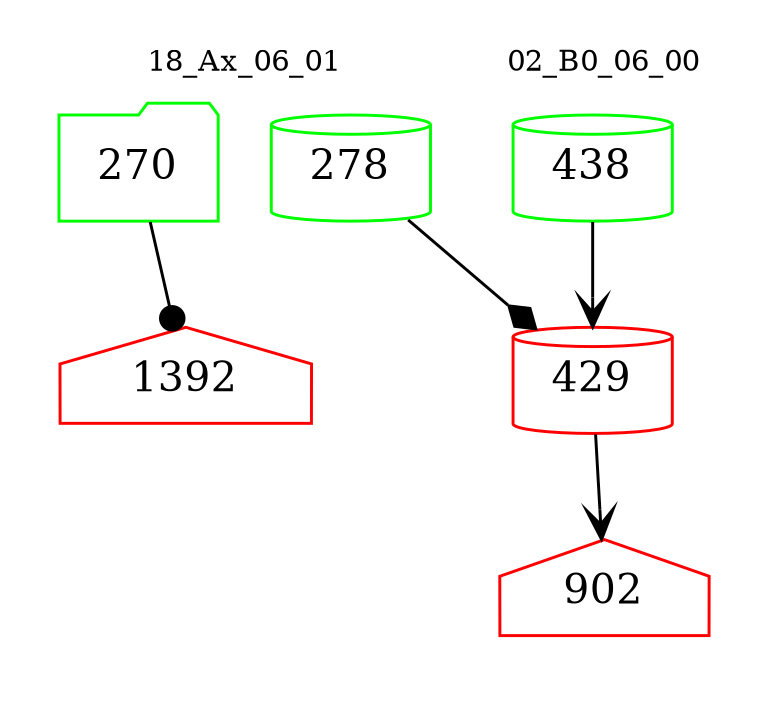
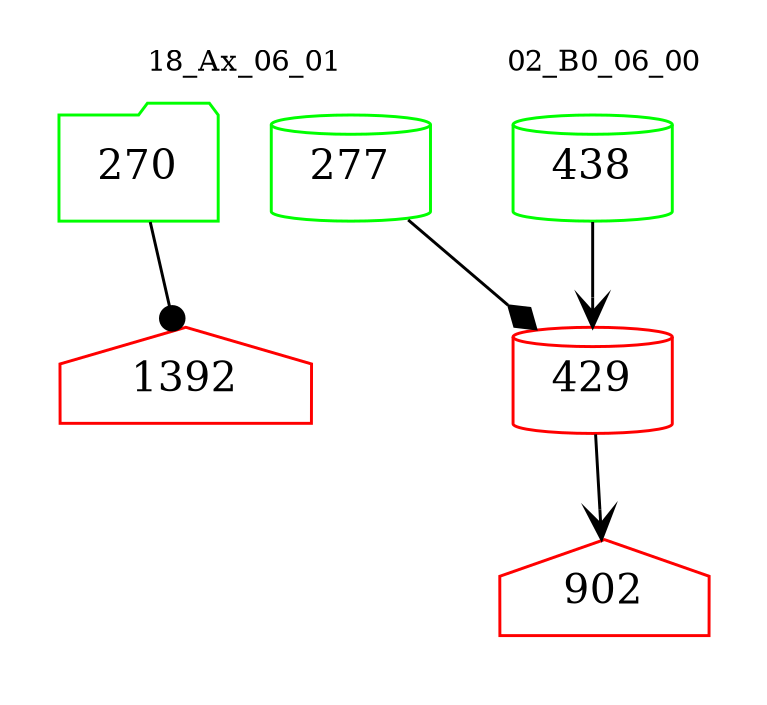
node "278": label "278" -> "277"
